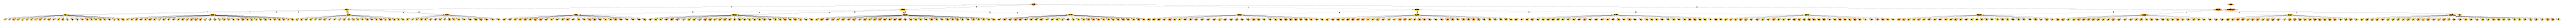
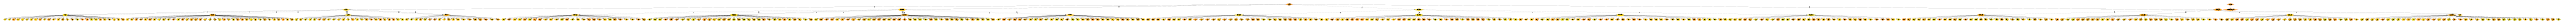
node "51": shape diamond -> octagon
node "286": added
node "362": shape hexagon -> diamond
node "379": removed
node "422": shape diamond -> octagon
node "425": shape octagon -> diamond
node "444": shape hexagon -> diamond
